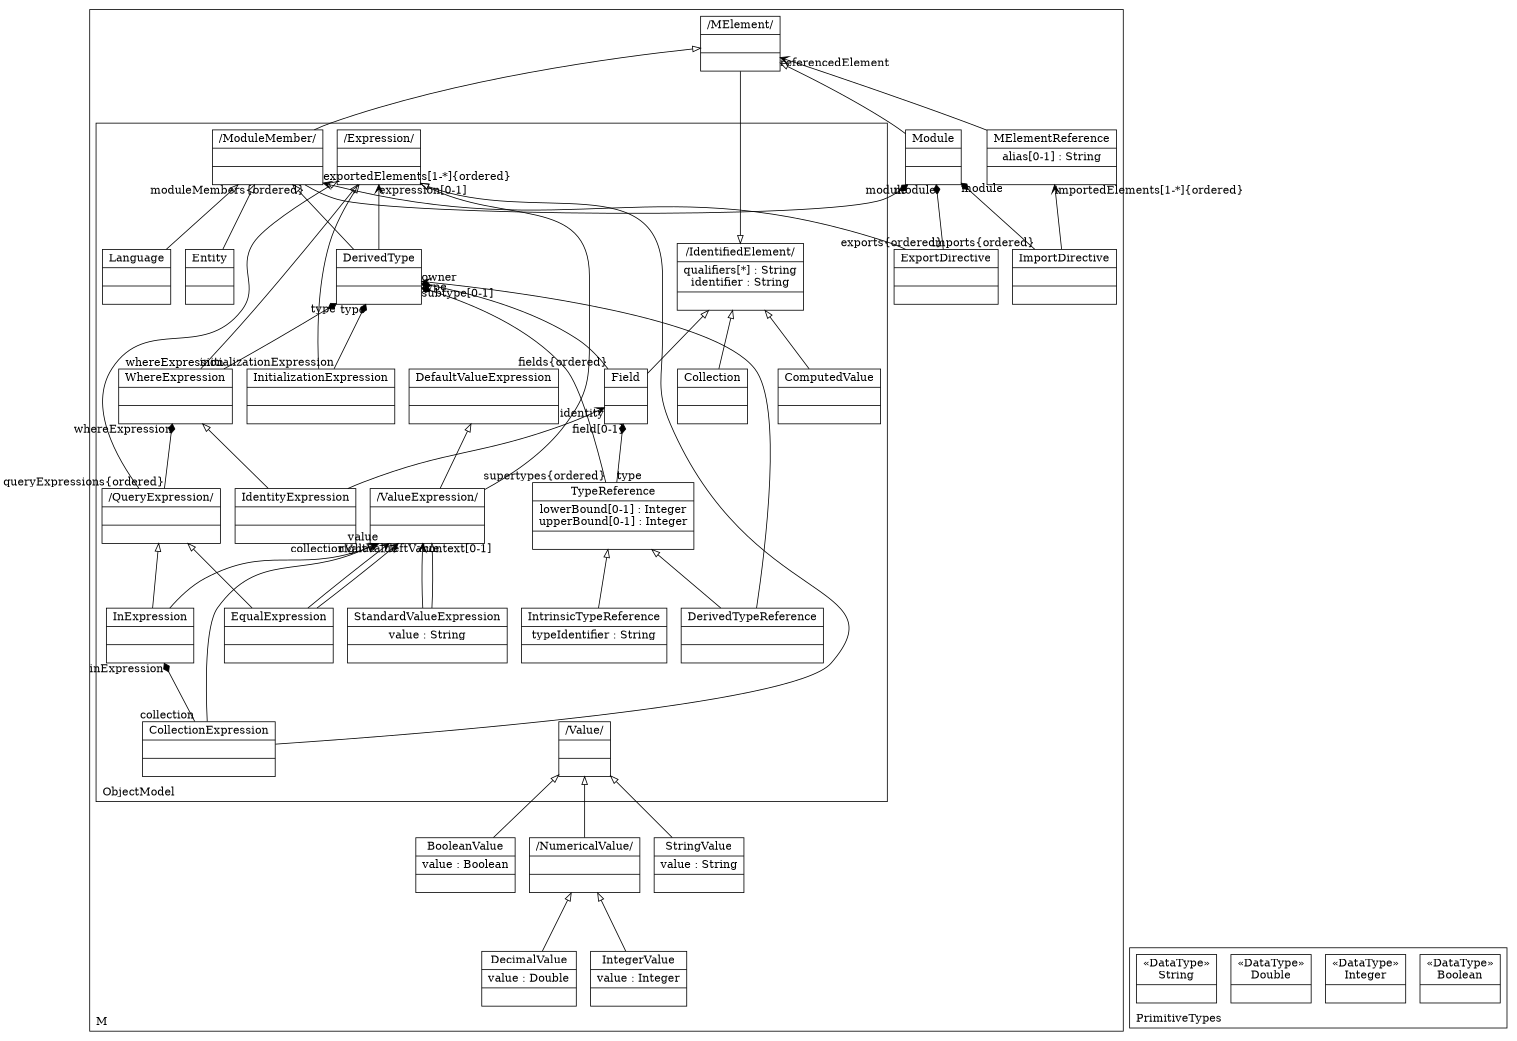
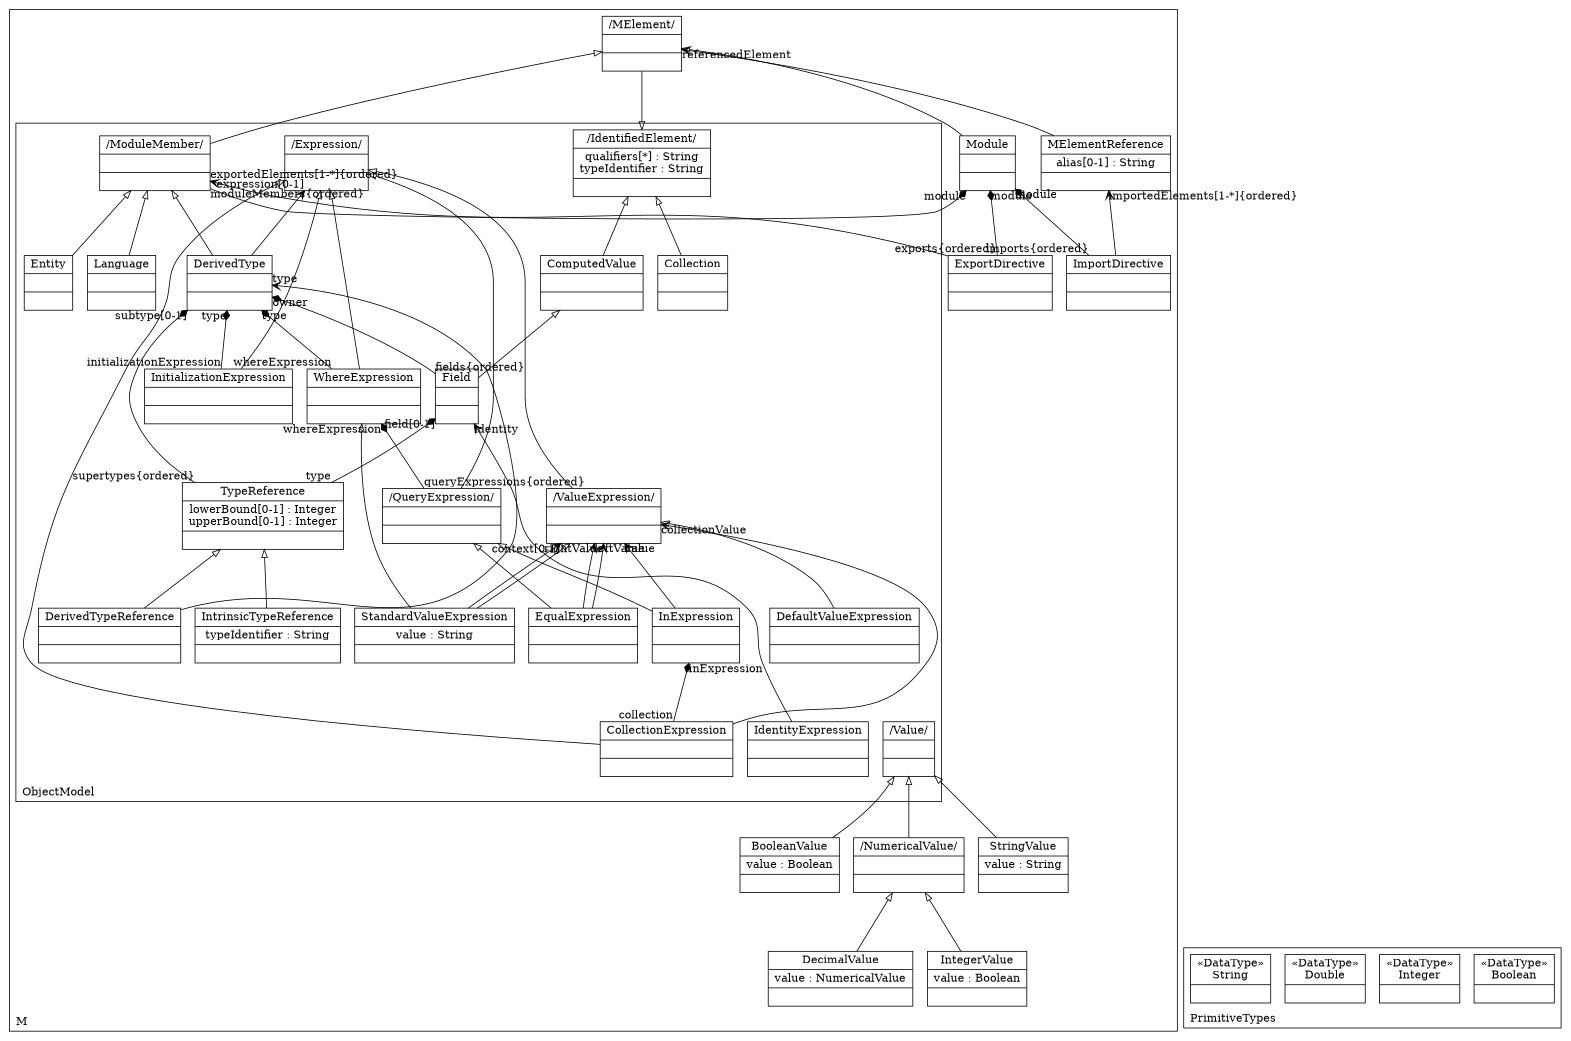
node "/IdentifiedElement/": text "identifier : String" -> "typeIdentifier : String"
edge "Field" -> "/IdentifiedElement/": now "Field" -> "ComputedValue"
edge "IdentityExpression" -> "WhereExpression": now "StandardValueExpression" -> "WhereExpression"
edge "/ValueExpression/" -> "DefaultValueExpression": reversed
node "DecimalValue": text "value : Double" -> "value : NumericalValue"
node "IntegerValue": text "value : Integer" -> "value : Boolean"
